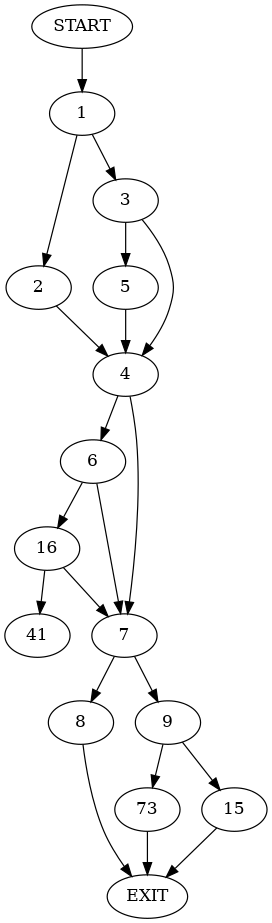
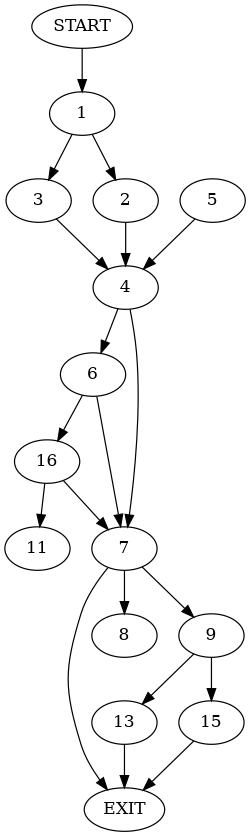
edge "3" -> "5": removed
node "41": label "41" -> "11"
edge "8" -> "EXIT": now "7" -> "EXIT"
node "73": label "73" -> "13"
